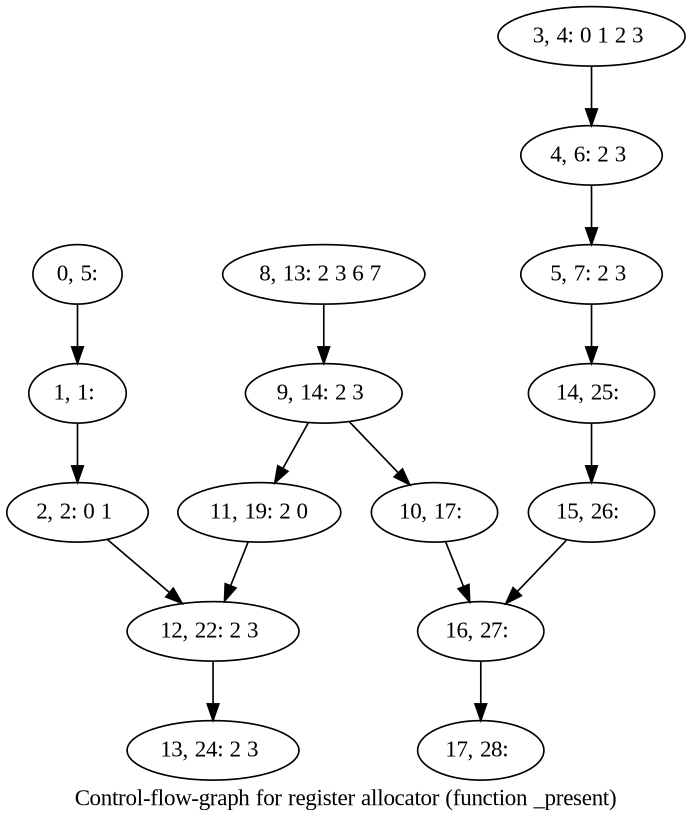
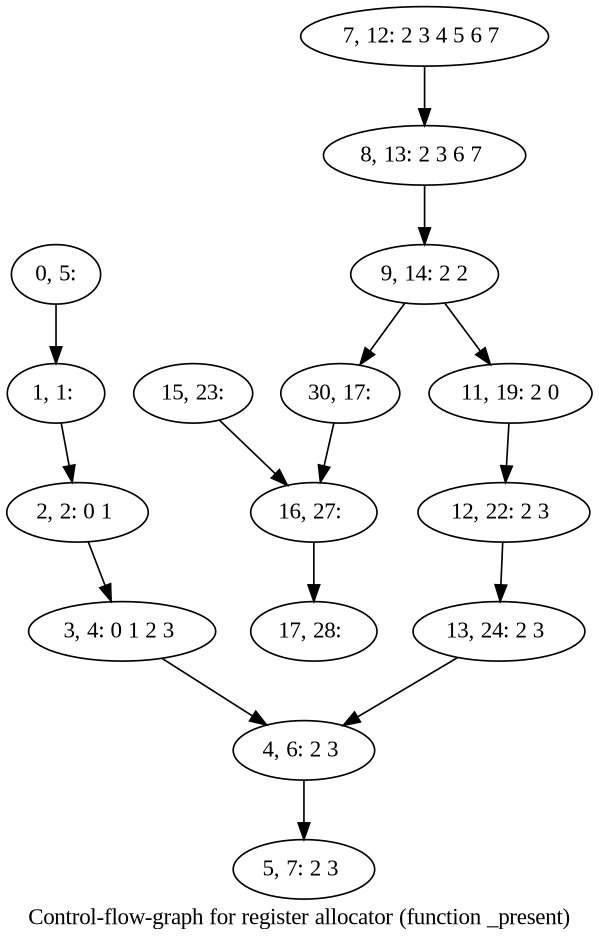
node "7, 12: 2 3 4 5 6 7": added
node "9, 14: 2 3": label "9, 14: 2 3" -> "9, 14: 2 2"
node "14, 25:": removed
node "10, 17:": label "10, 17:" -> "30, 17:"
node "15, 26:": label "15, 26:" -> "15, 23:"
edge "2, 2: 0 1" -> "12, 22: 2 3": now "2, 2: 0 1" -> "3, 4: 0 1 2 3"
edge "13, 24: 2 3" -> "4, 6: 2 3": added
